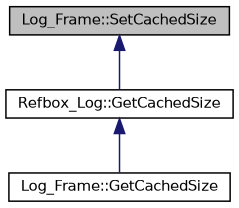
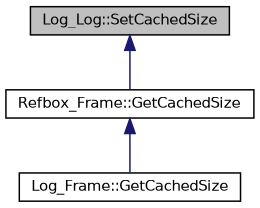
node "Log_Frame::SetCachedSize": label "Log_Frame::SetCachedSize" -> "Log_Log::SetCachedSize"
node "Refbox_Log::GetCachedSize": label "Refbox_Log::GetCachedSize" -> "Refbox_Frame::GetCachedSize"
